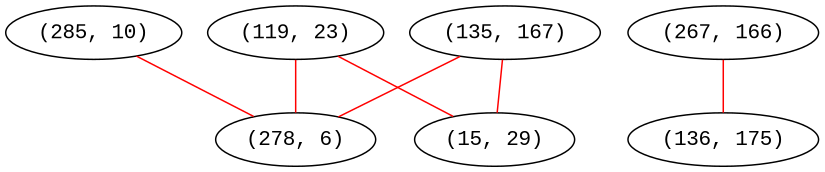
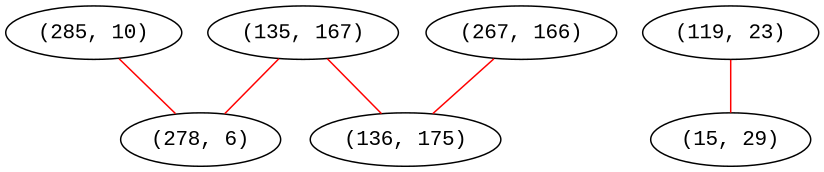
edge "(119, 23)" -- "(278, 6)": removed
edge "(135, 167)" -- "(15, 29)": now "(135, 167)" -- "(136, 175)"
